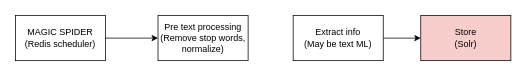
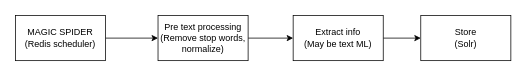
edge "Pre text processing (Remove stop words, normalize)" -> "Extract info (May be text ML)": added
node "Store (Solr)": fillcolor #f8cecc -> #ffffff
